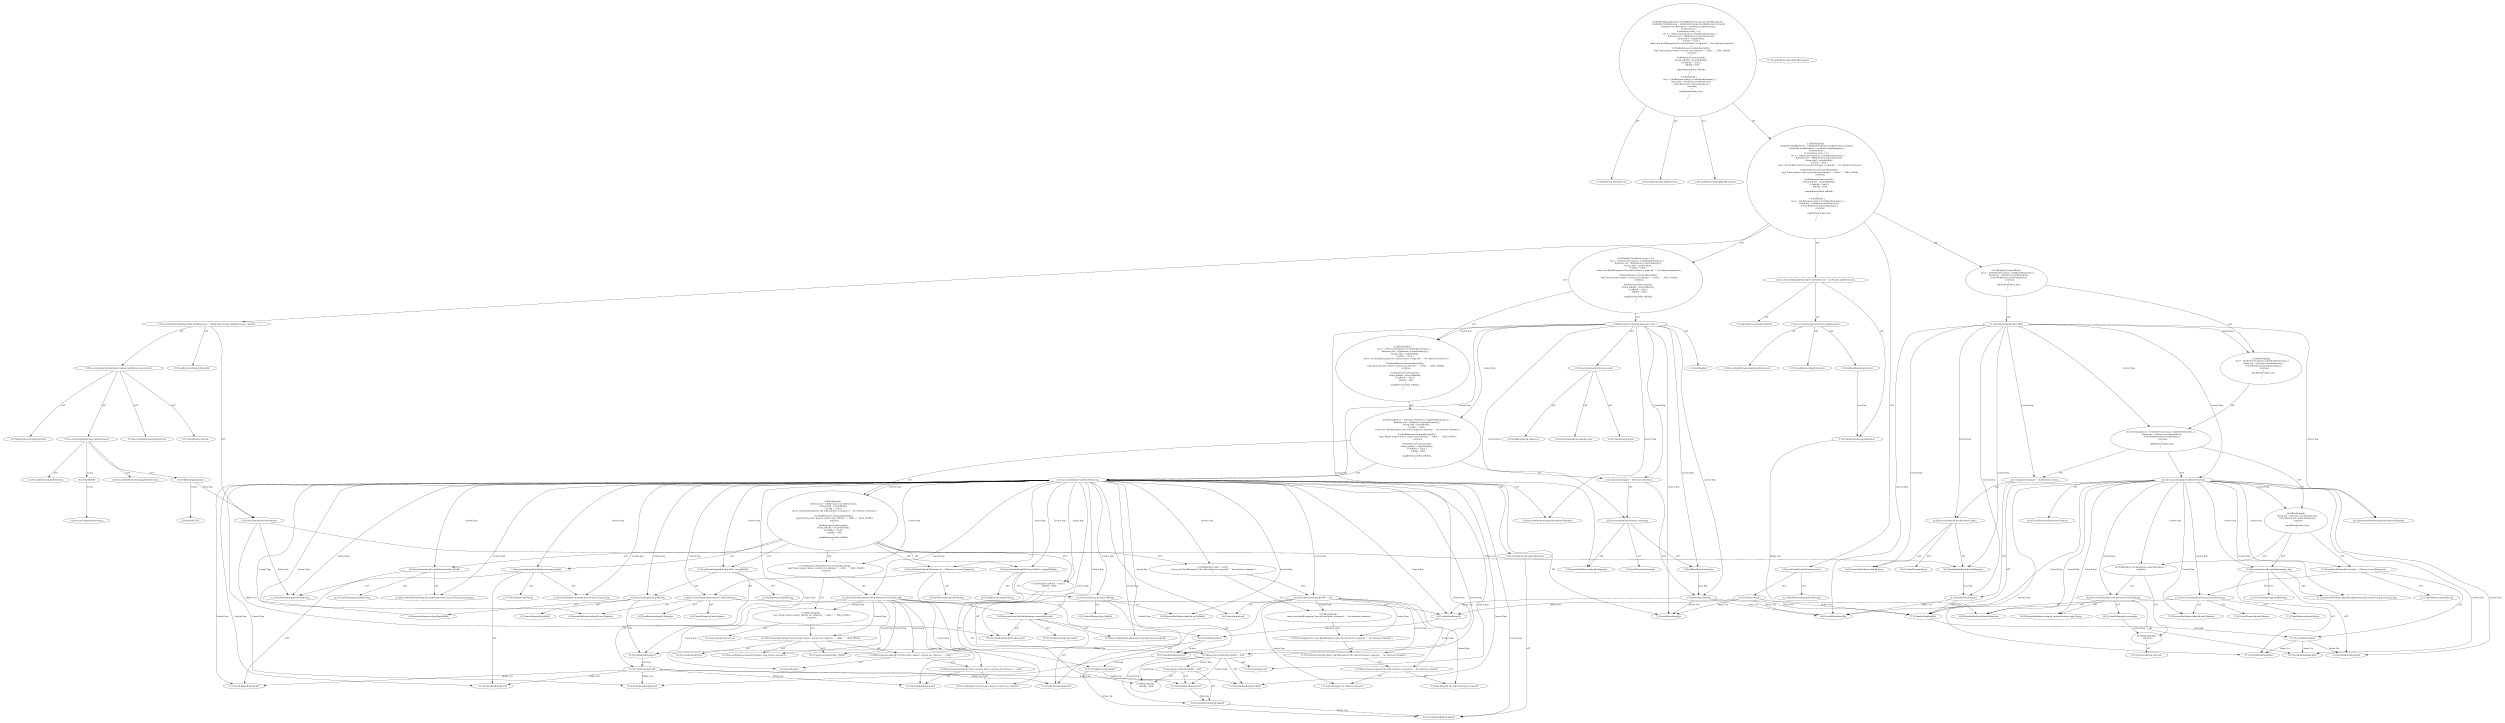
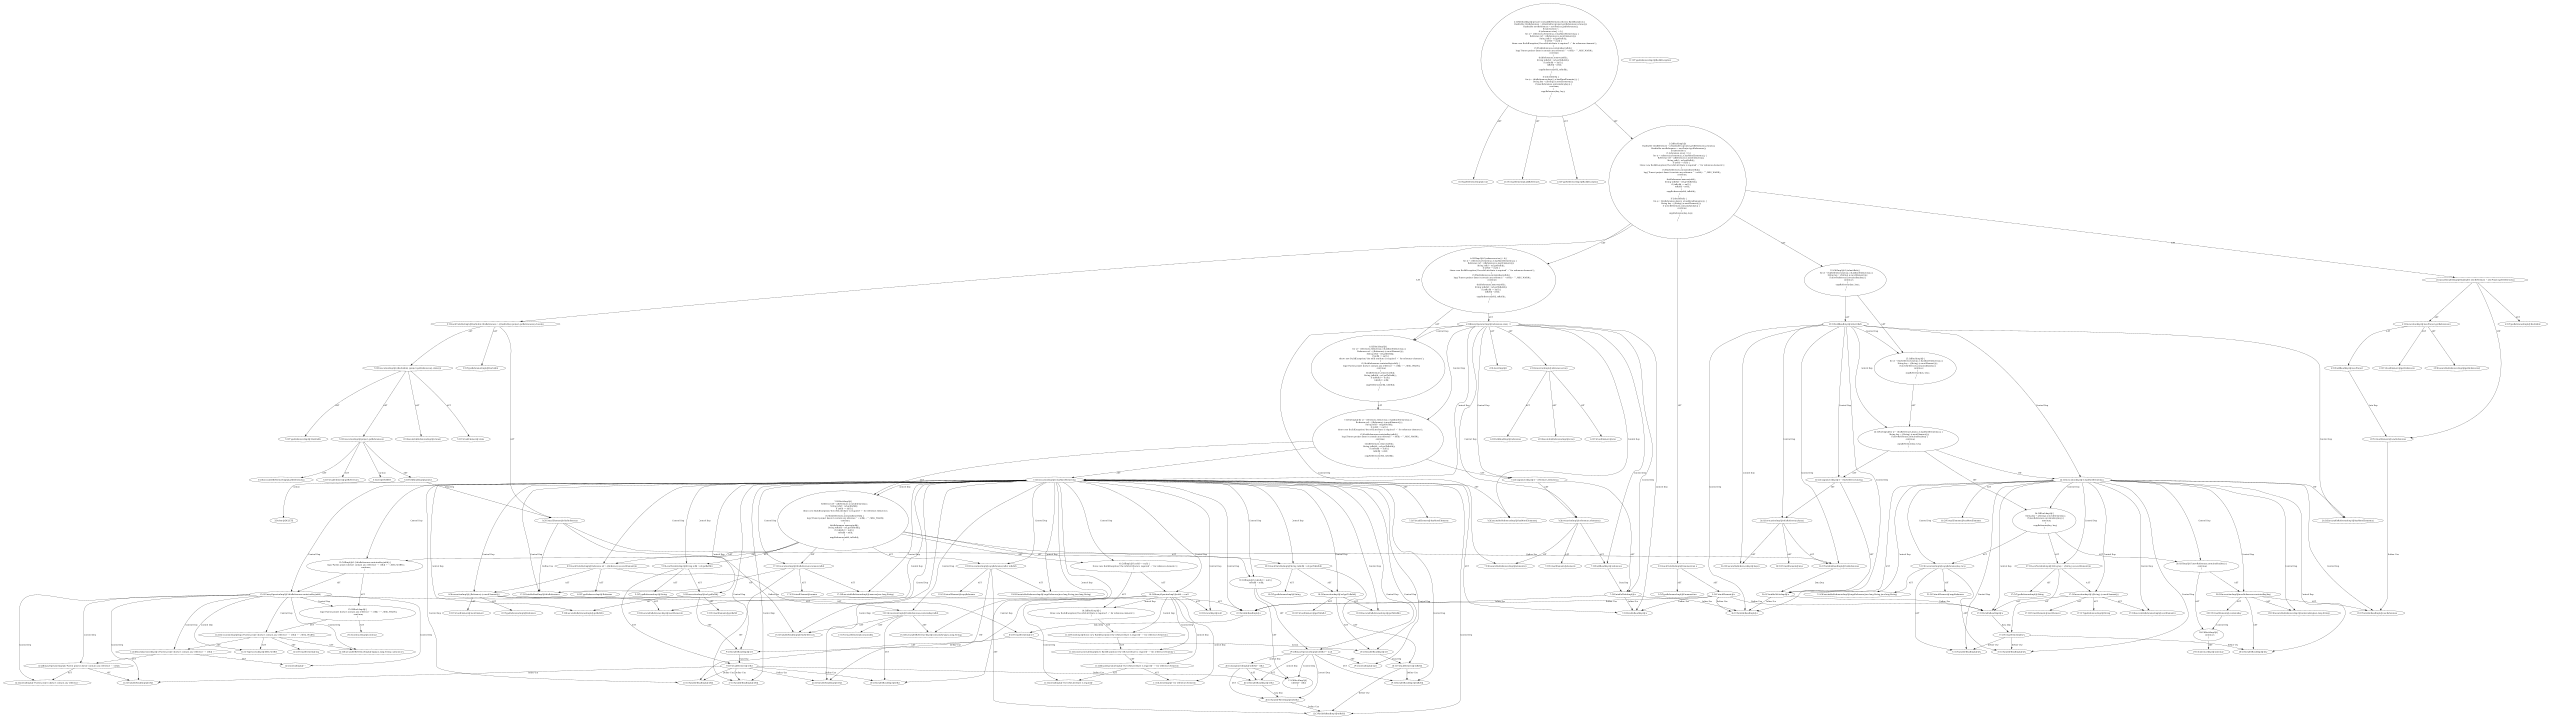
edge "9:CtExecutableReferenceImpl@getRefId()" -> "7:CtInvocationImpl@e.hasMoreElements()": reversed
node "3:CtInvocationImpl@getProject()": removed
edge "7:CtVariableWriteImpl@e" -> "27:CtVariableReadImpl@e": removed, label "Define-Use"
edge "7:CtVirtualElement@hasMoreElements" -> "22:CtVariableReadImpl@toRefid": now "22:CtInvocationImpl@copyReference(refid, toRefid)" -> "22:CtVariableReadImpl@toRefid"
